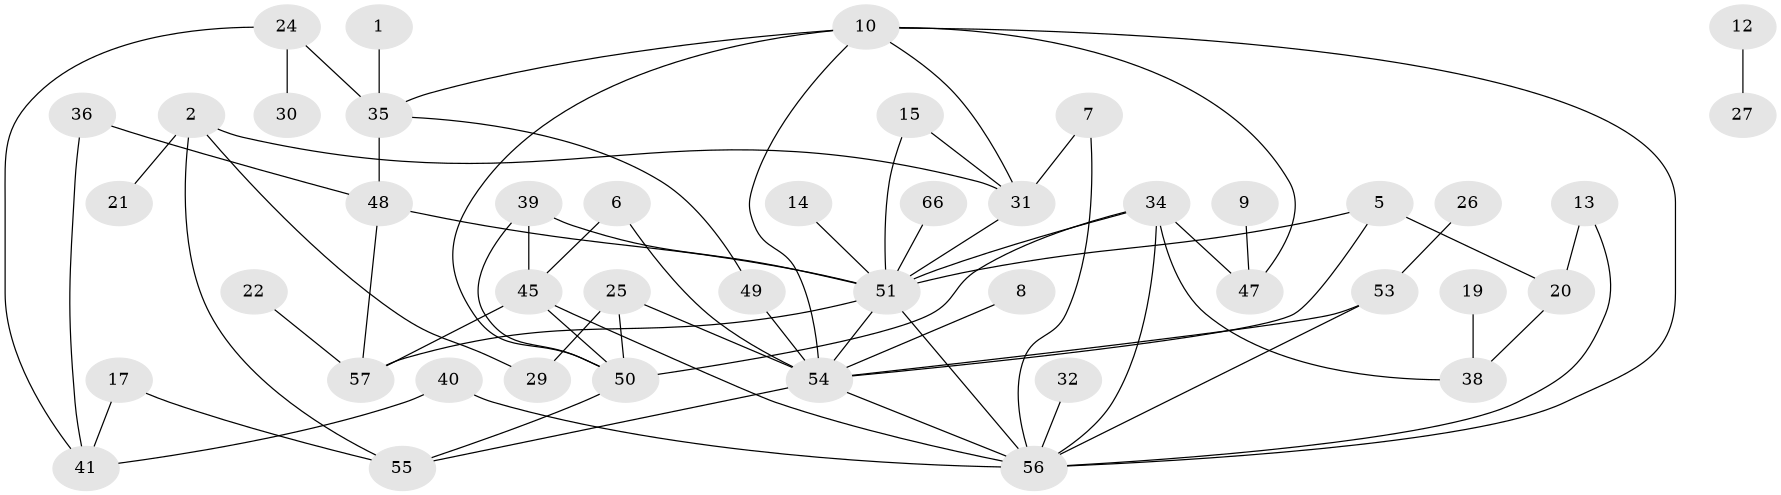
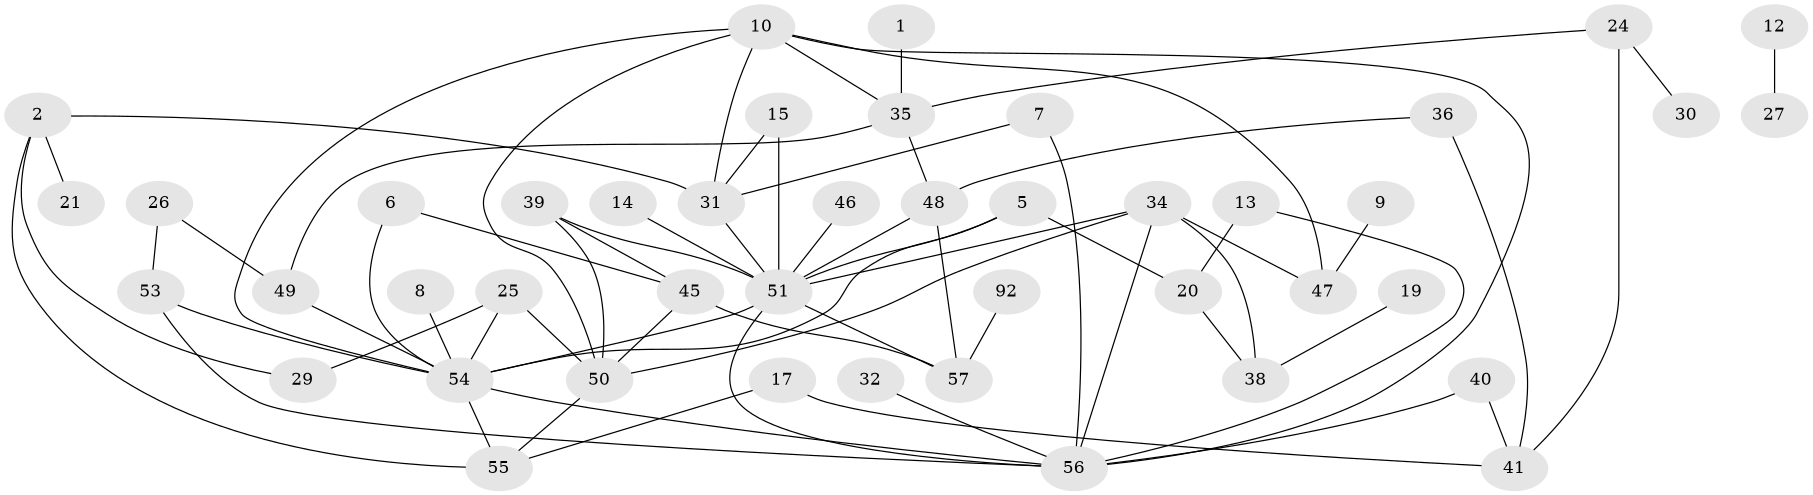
node "66": label "66" -> "46"
edge "26" -- "49": added
node "22": label "22" -> "92"
edge "45" -- "56": removed
